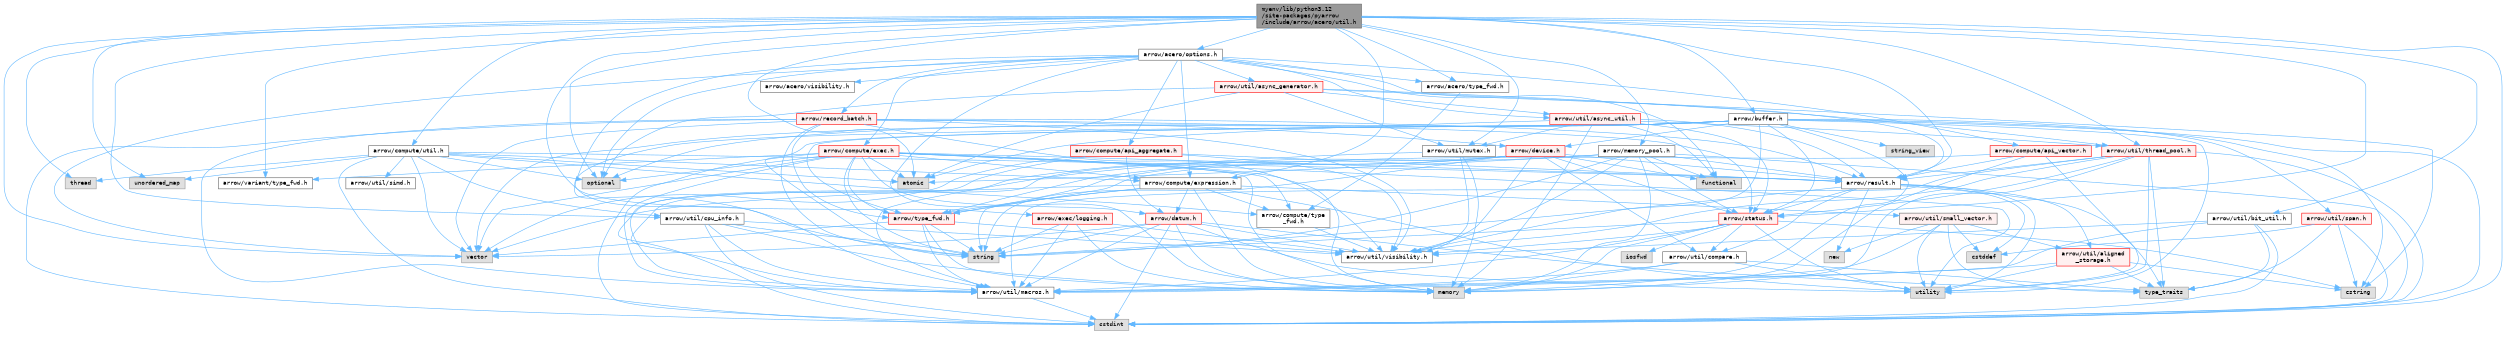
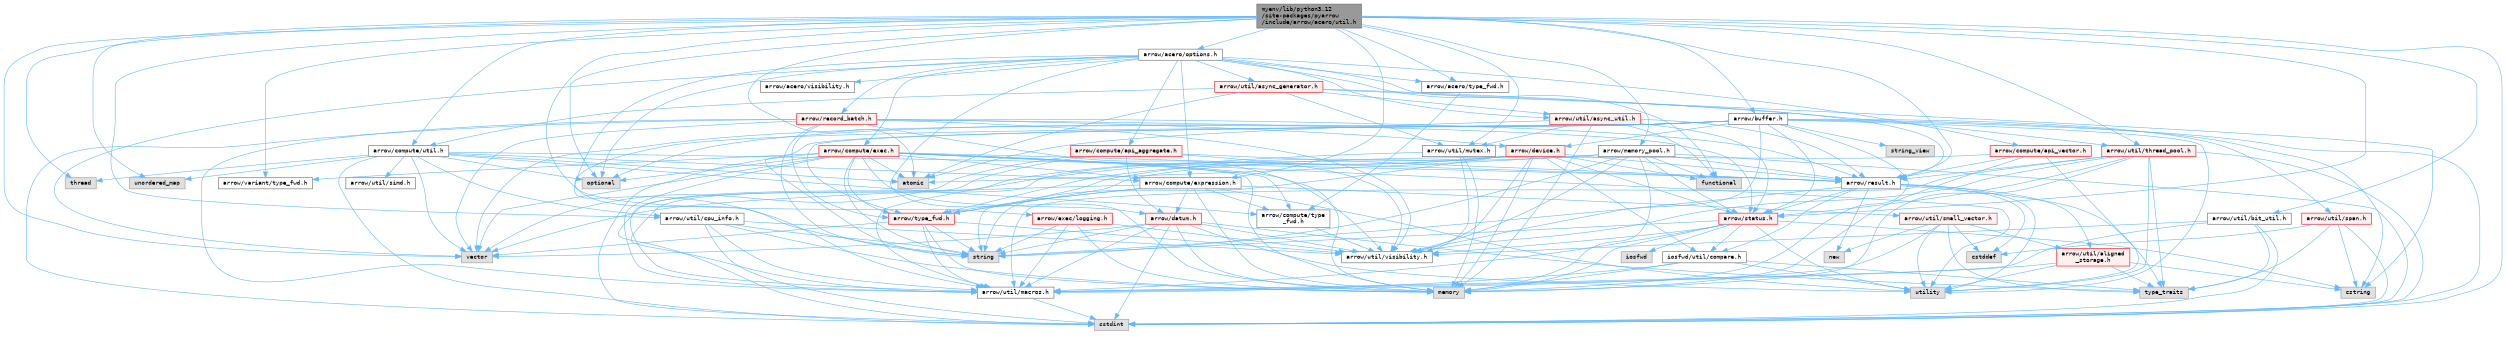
edge "arrow/util/async_generator.h" -> "optional": now "arrow/util/async_generator.h" -> "arrow/compute/util.h"
edge "arrow/util/async_util.h" -> "arrow/util/thread_pool.h": removed
edge "arrow/device.h" -> "memory": added
node "arrow/util/compare.h": label "arrow/util/compare.h" -> "iosfwd/util/compare.h"
